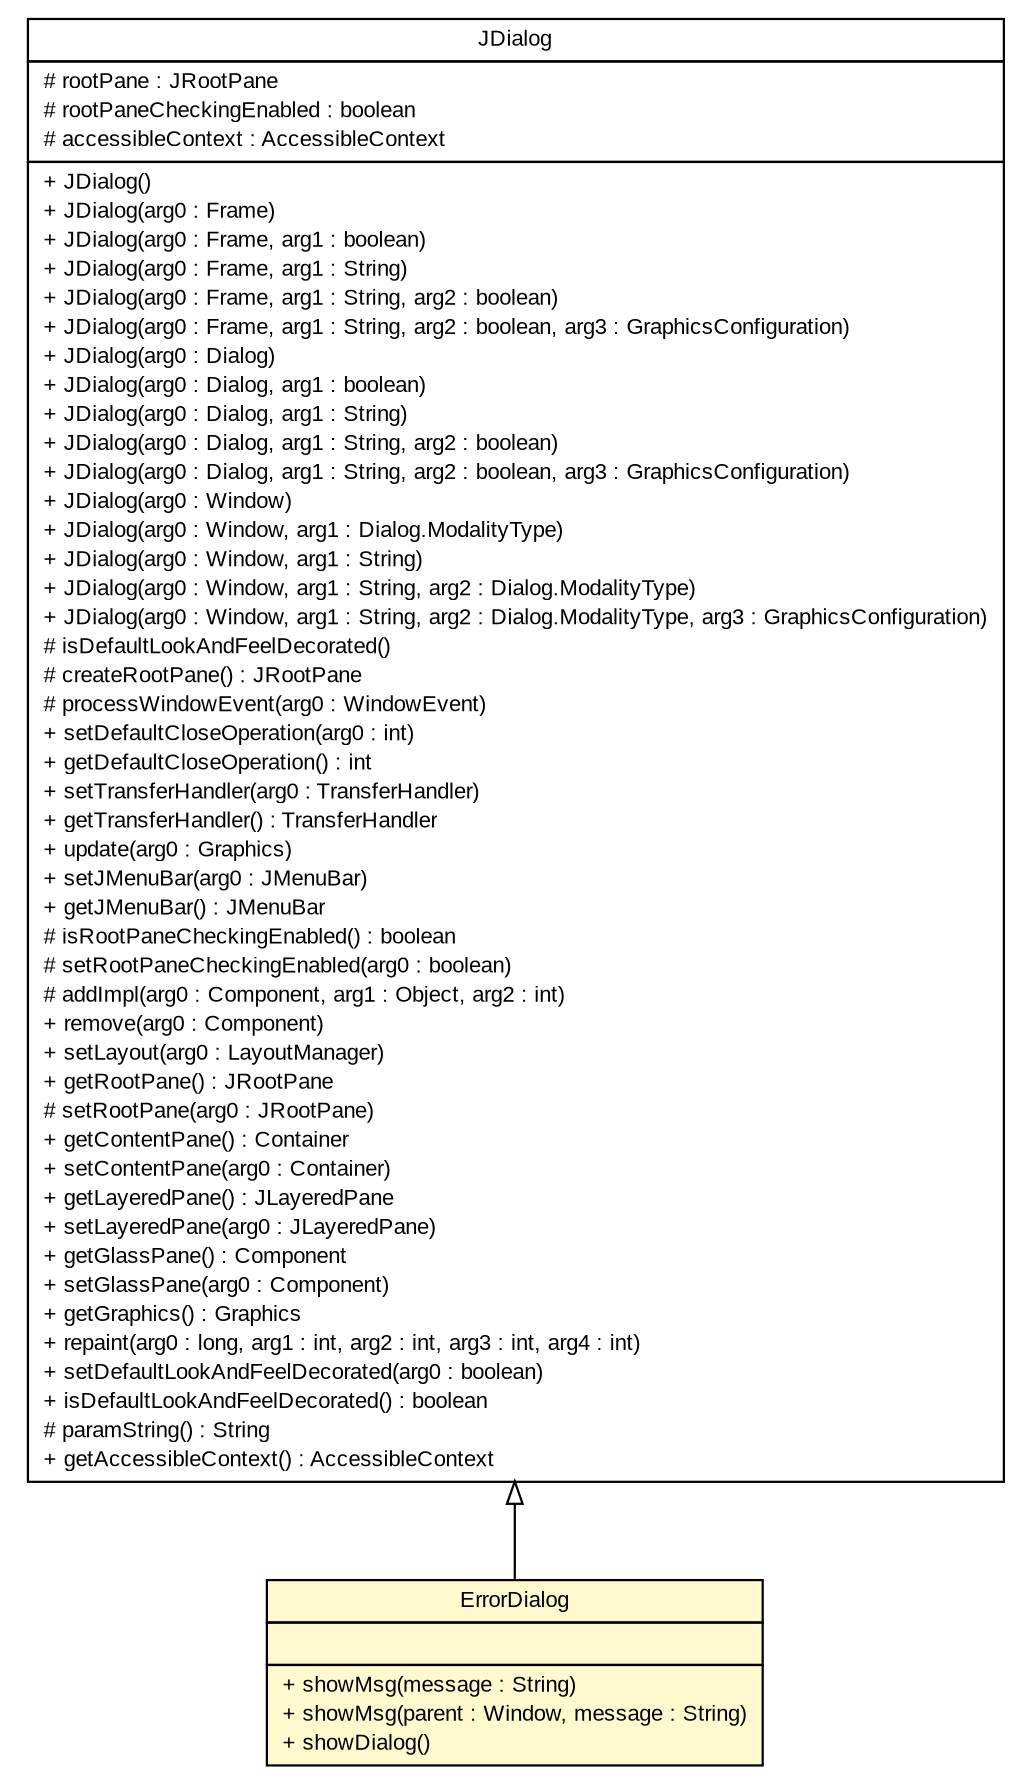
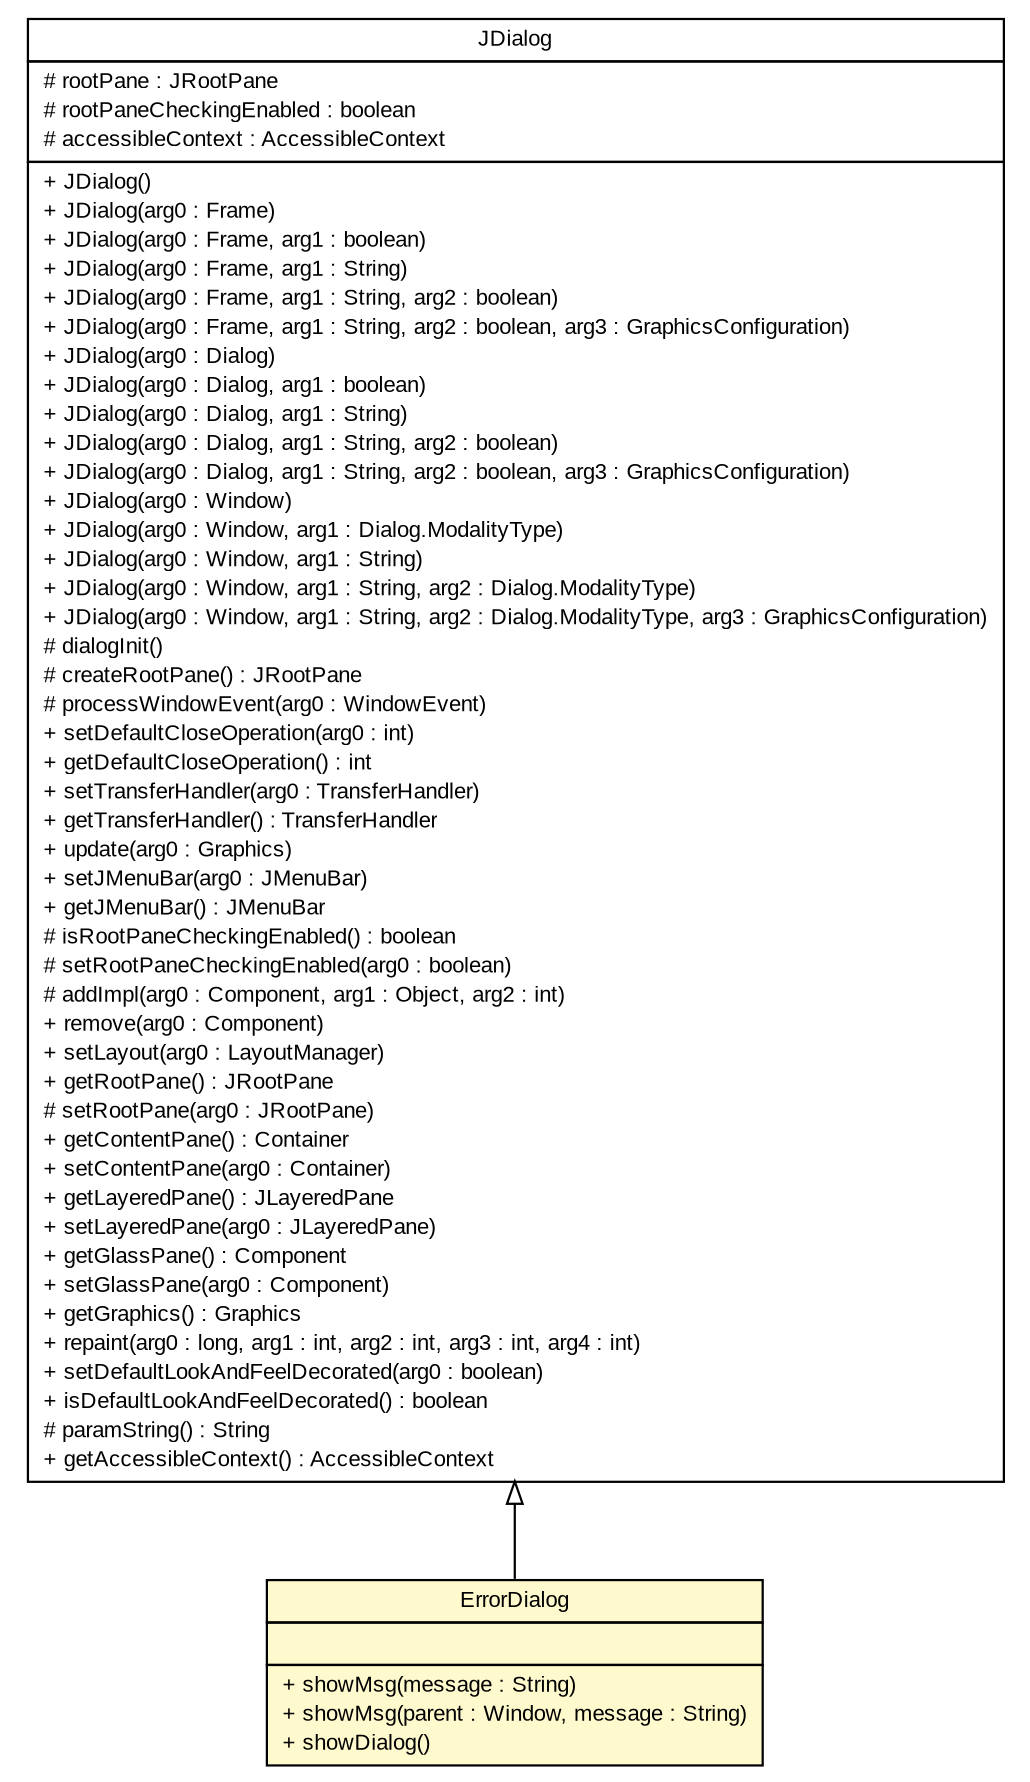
node "JDialog": text "# isDefaultLookAndFeelDecorated()" -> "# dialogInit()"
